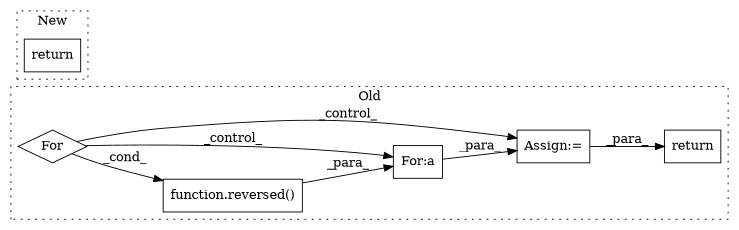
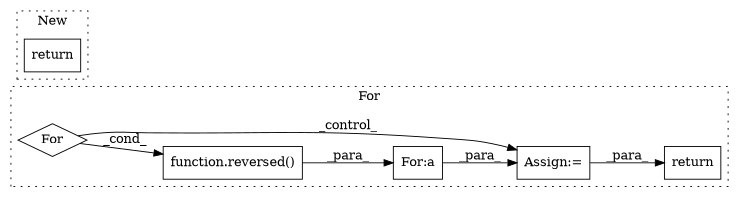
cluster "Old": label "Old" -> "For"
edge "For" -> "For:a": removed, label "_control_"
